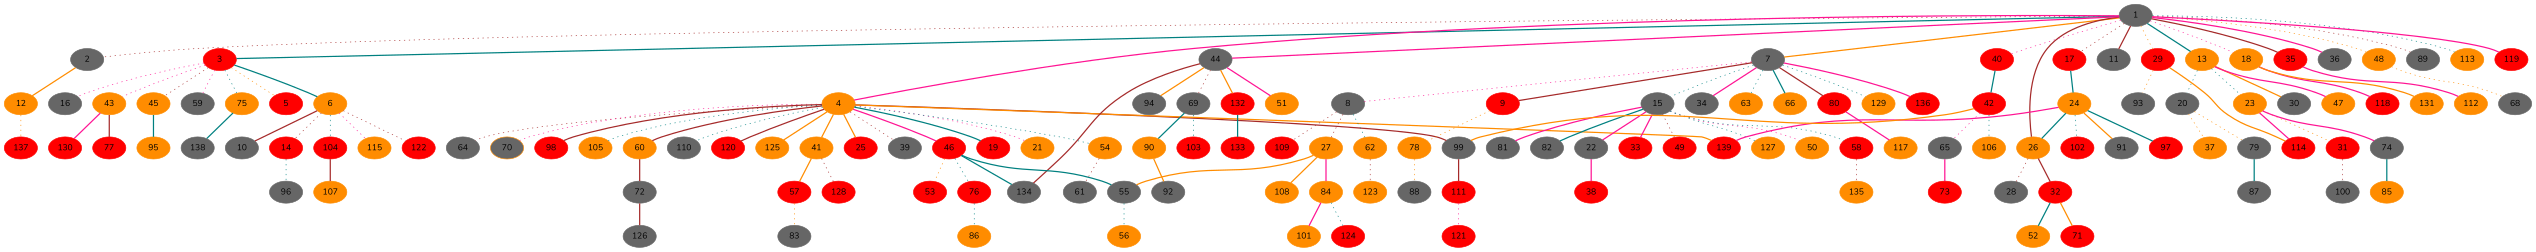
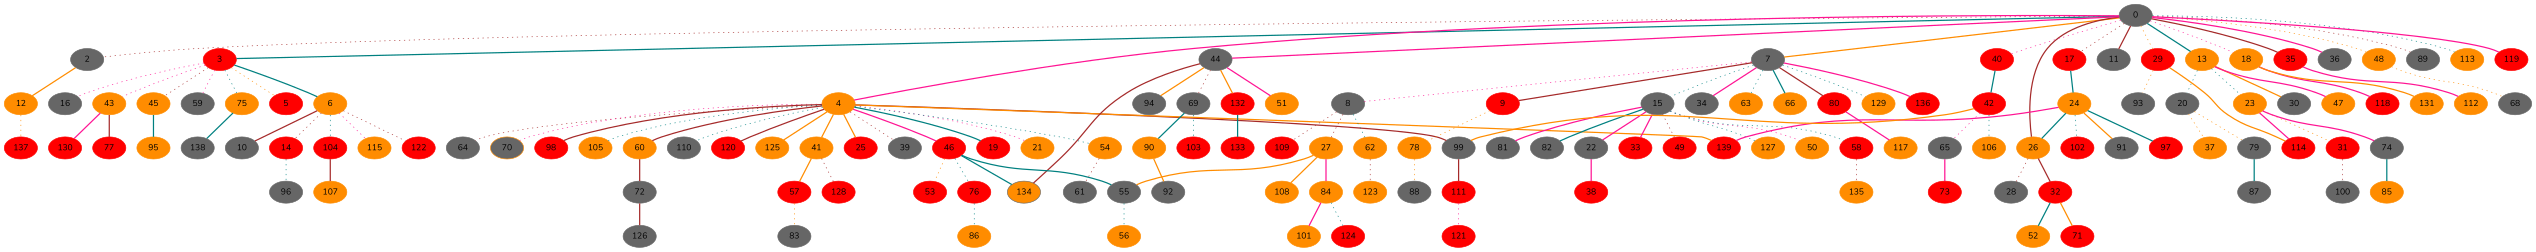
node "1": label "1" -> "0"
node "134": fillcolor gray40 -> darkorange
